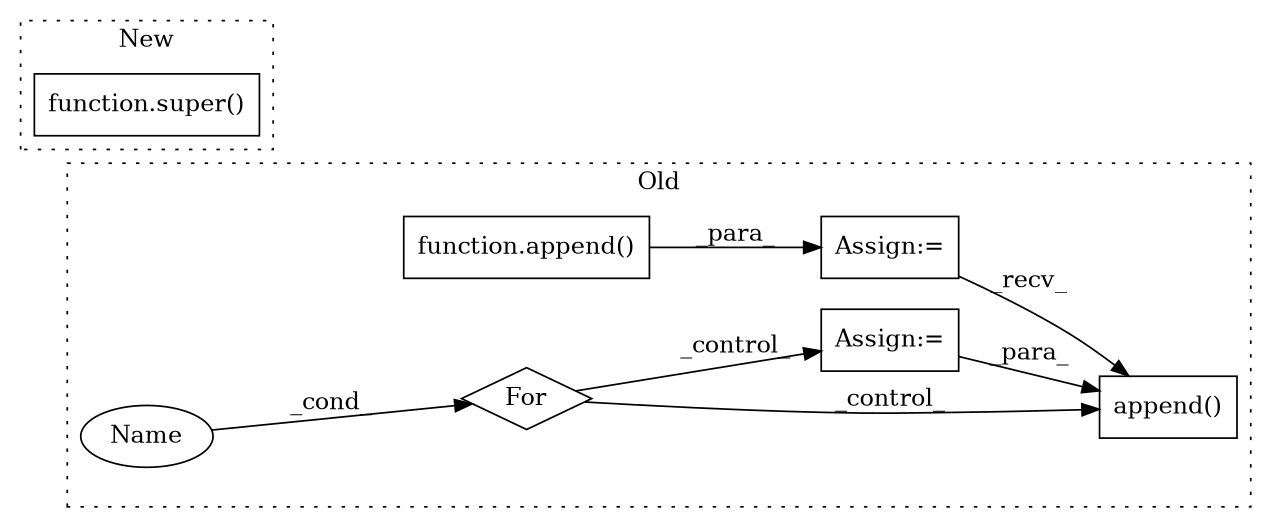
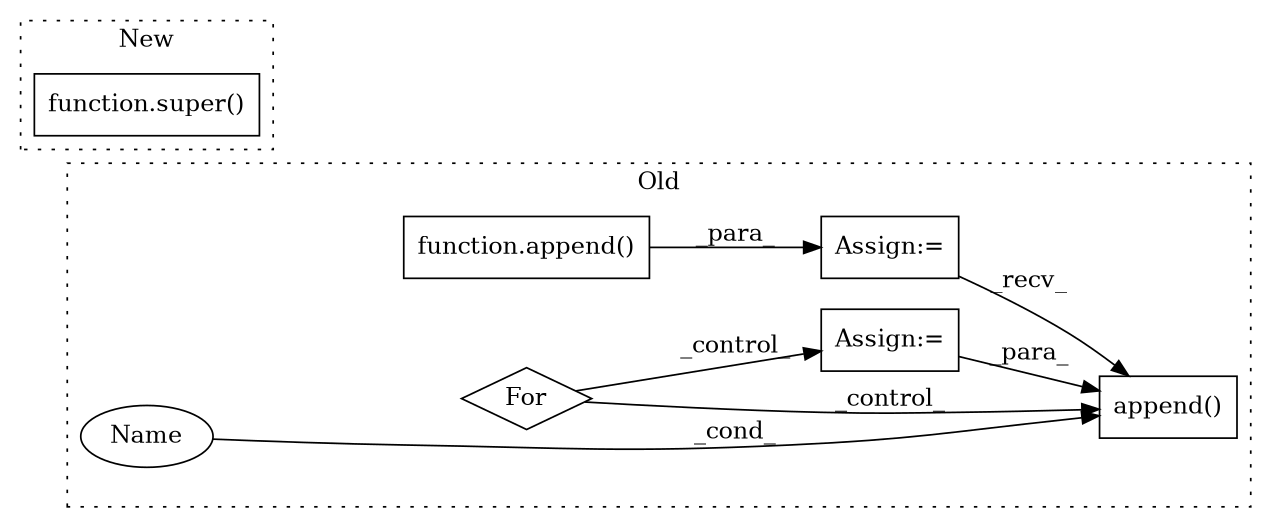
edge "Name" -> "For": now "Name" -> "append()"
